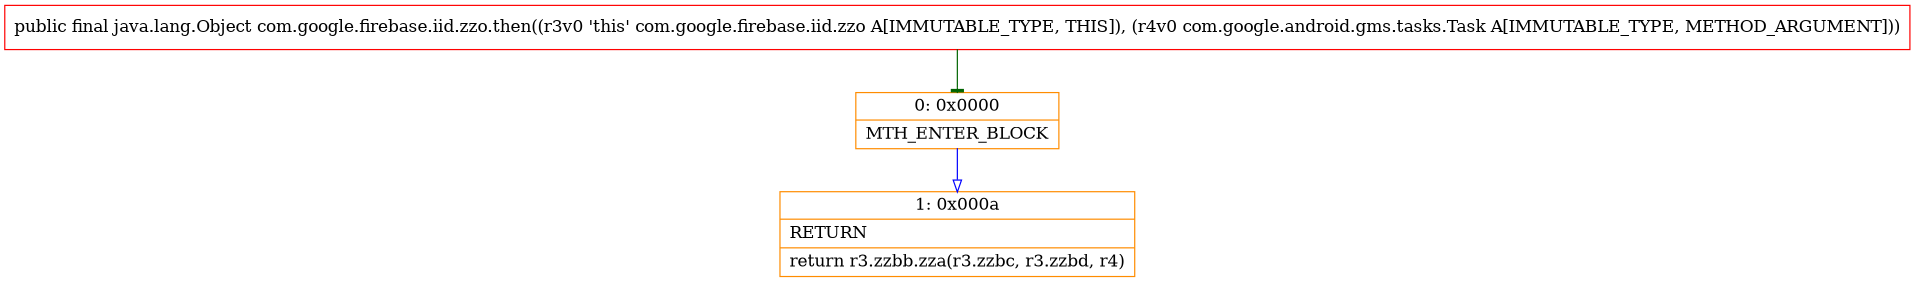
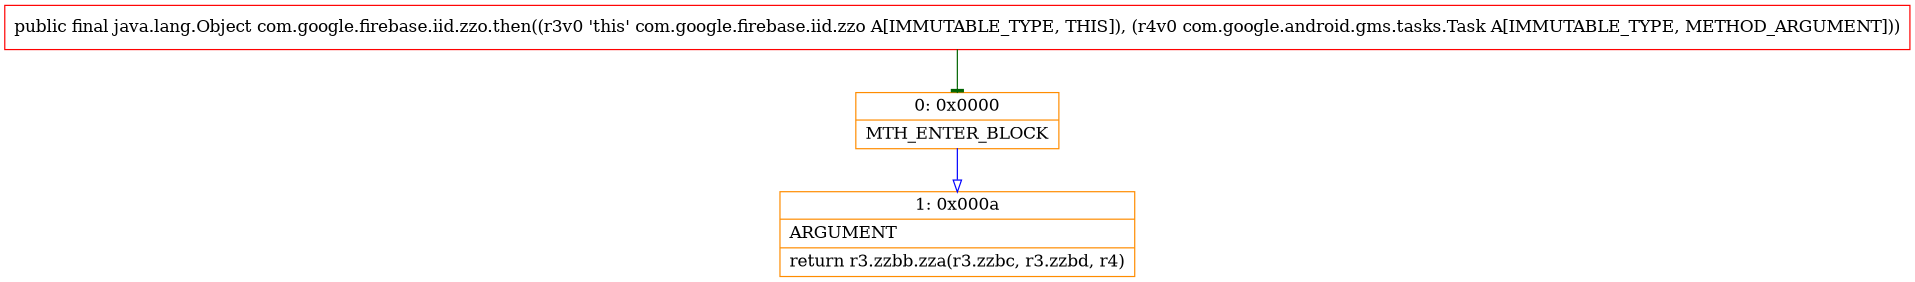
node "1: 0x000a": text "RETURN" -> "ARGUMENT"
